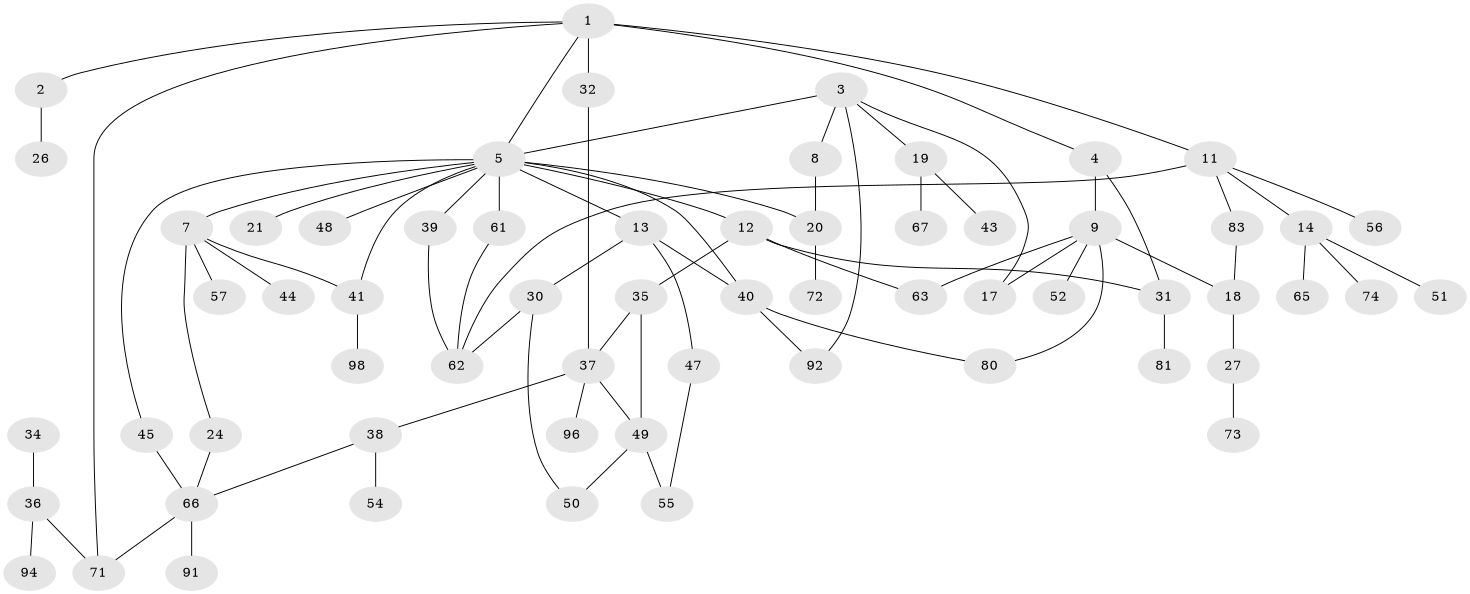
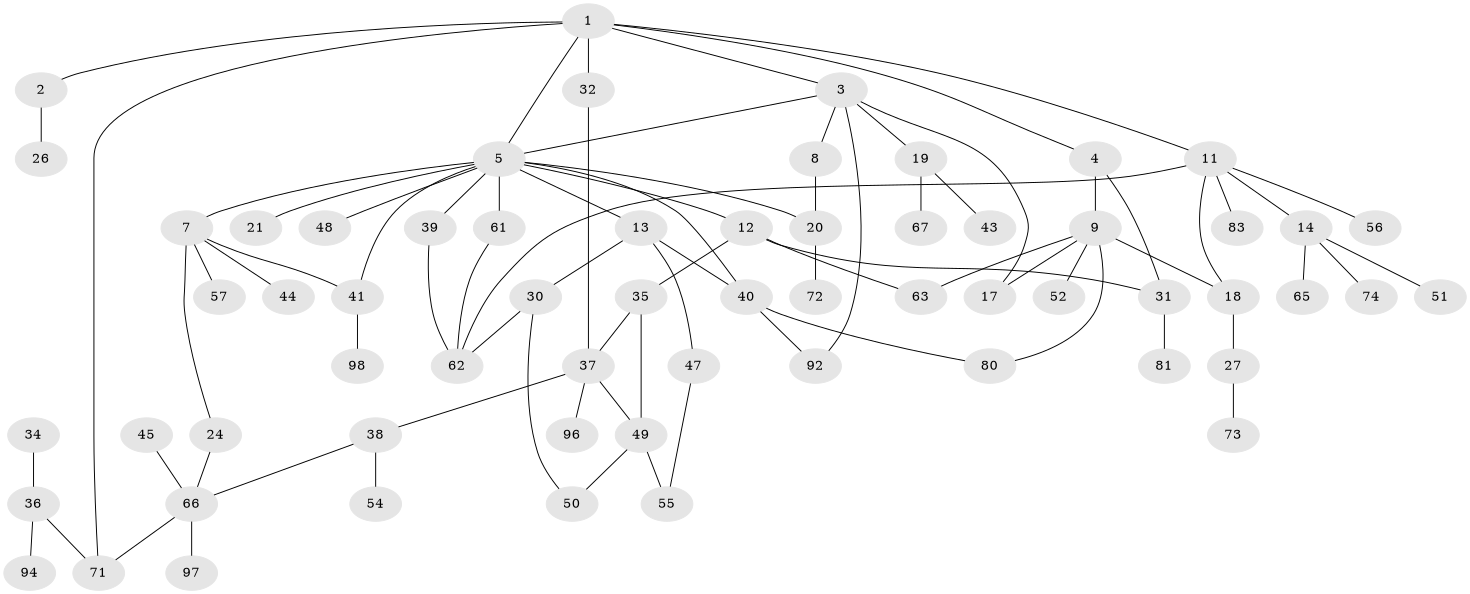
edge "1" -- "3": added
edge "5" -- "45": removed
edge "83" -- "18": now "11" -- "18"
node "91": label "91" -> "97"
